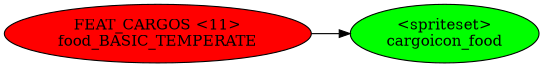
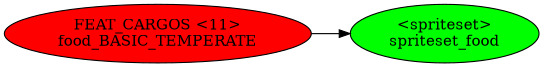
node "<spriteset> cargoicon_food": label "<spriteset> cargoicon_food" -> "<spriteset> spriteset_food"
